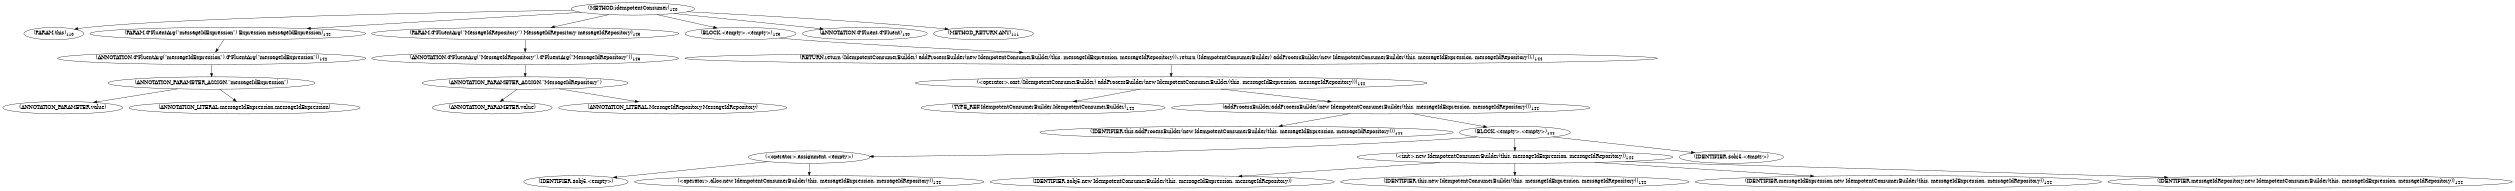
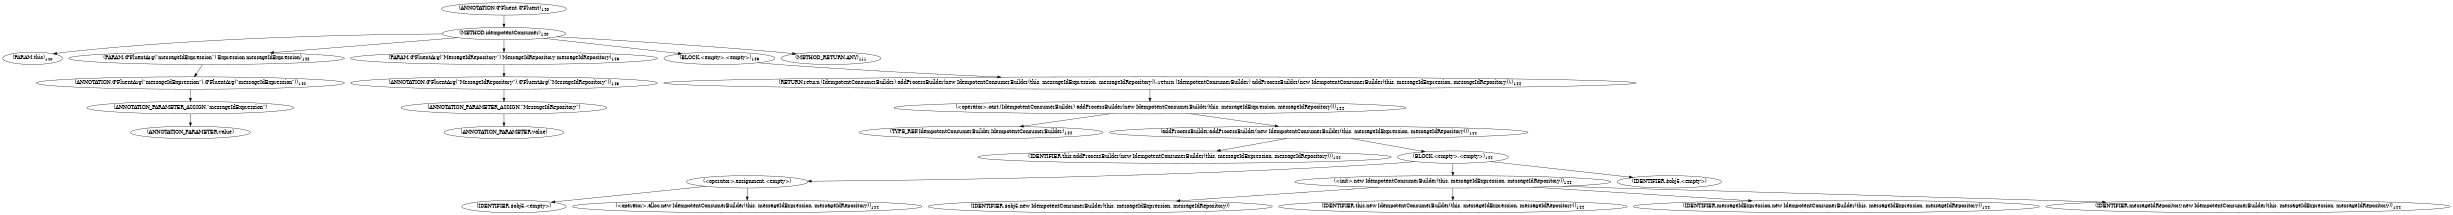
edge "(METHOD,idempotentConsumer)" -> "(ANNOTATION,@Fluent,@Fluent)": reversed
node "(PARAM,this)": text "110" -> "140"
node "(ANNOTATION_LITERAL,messageIdExpression,messageIdExpression)": removed
node "(ANNOTATION_LITERAL,MessageIdRepository,MessageIdRepository)": removed
